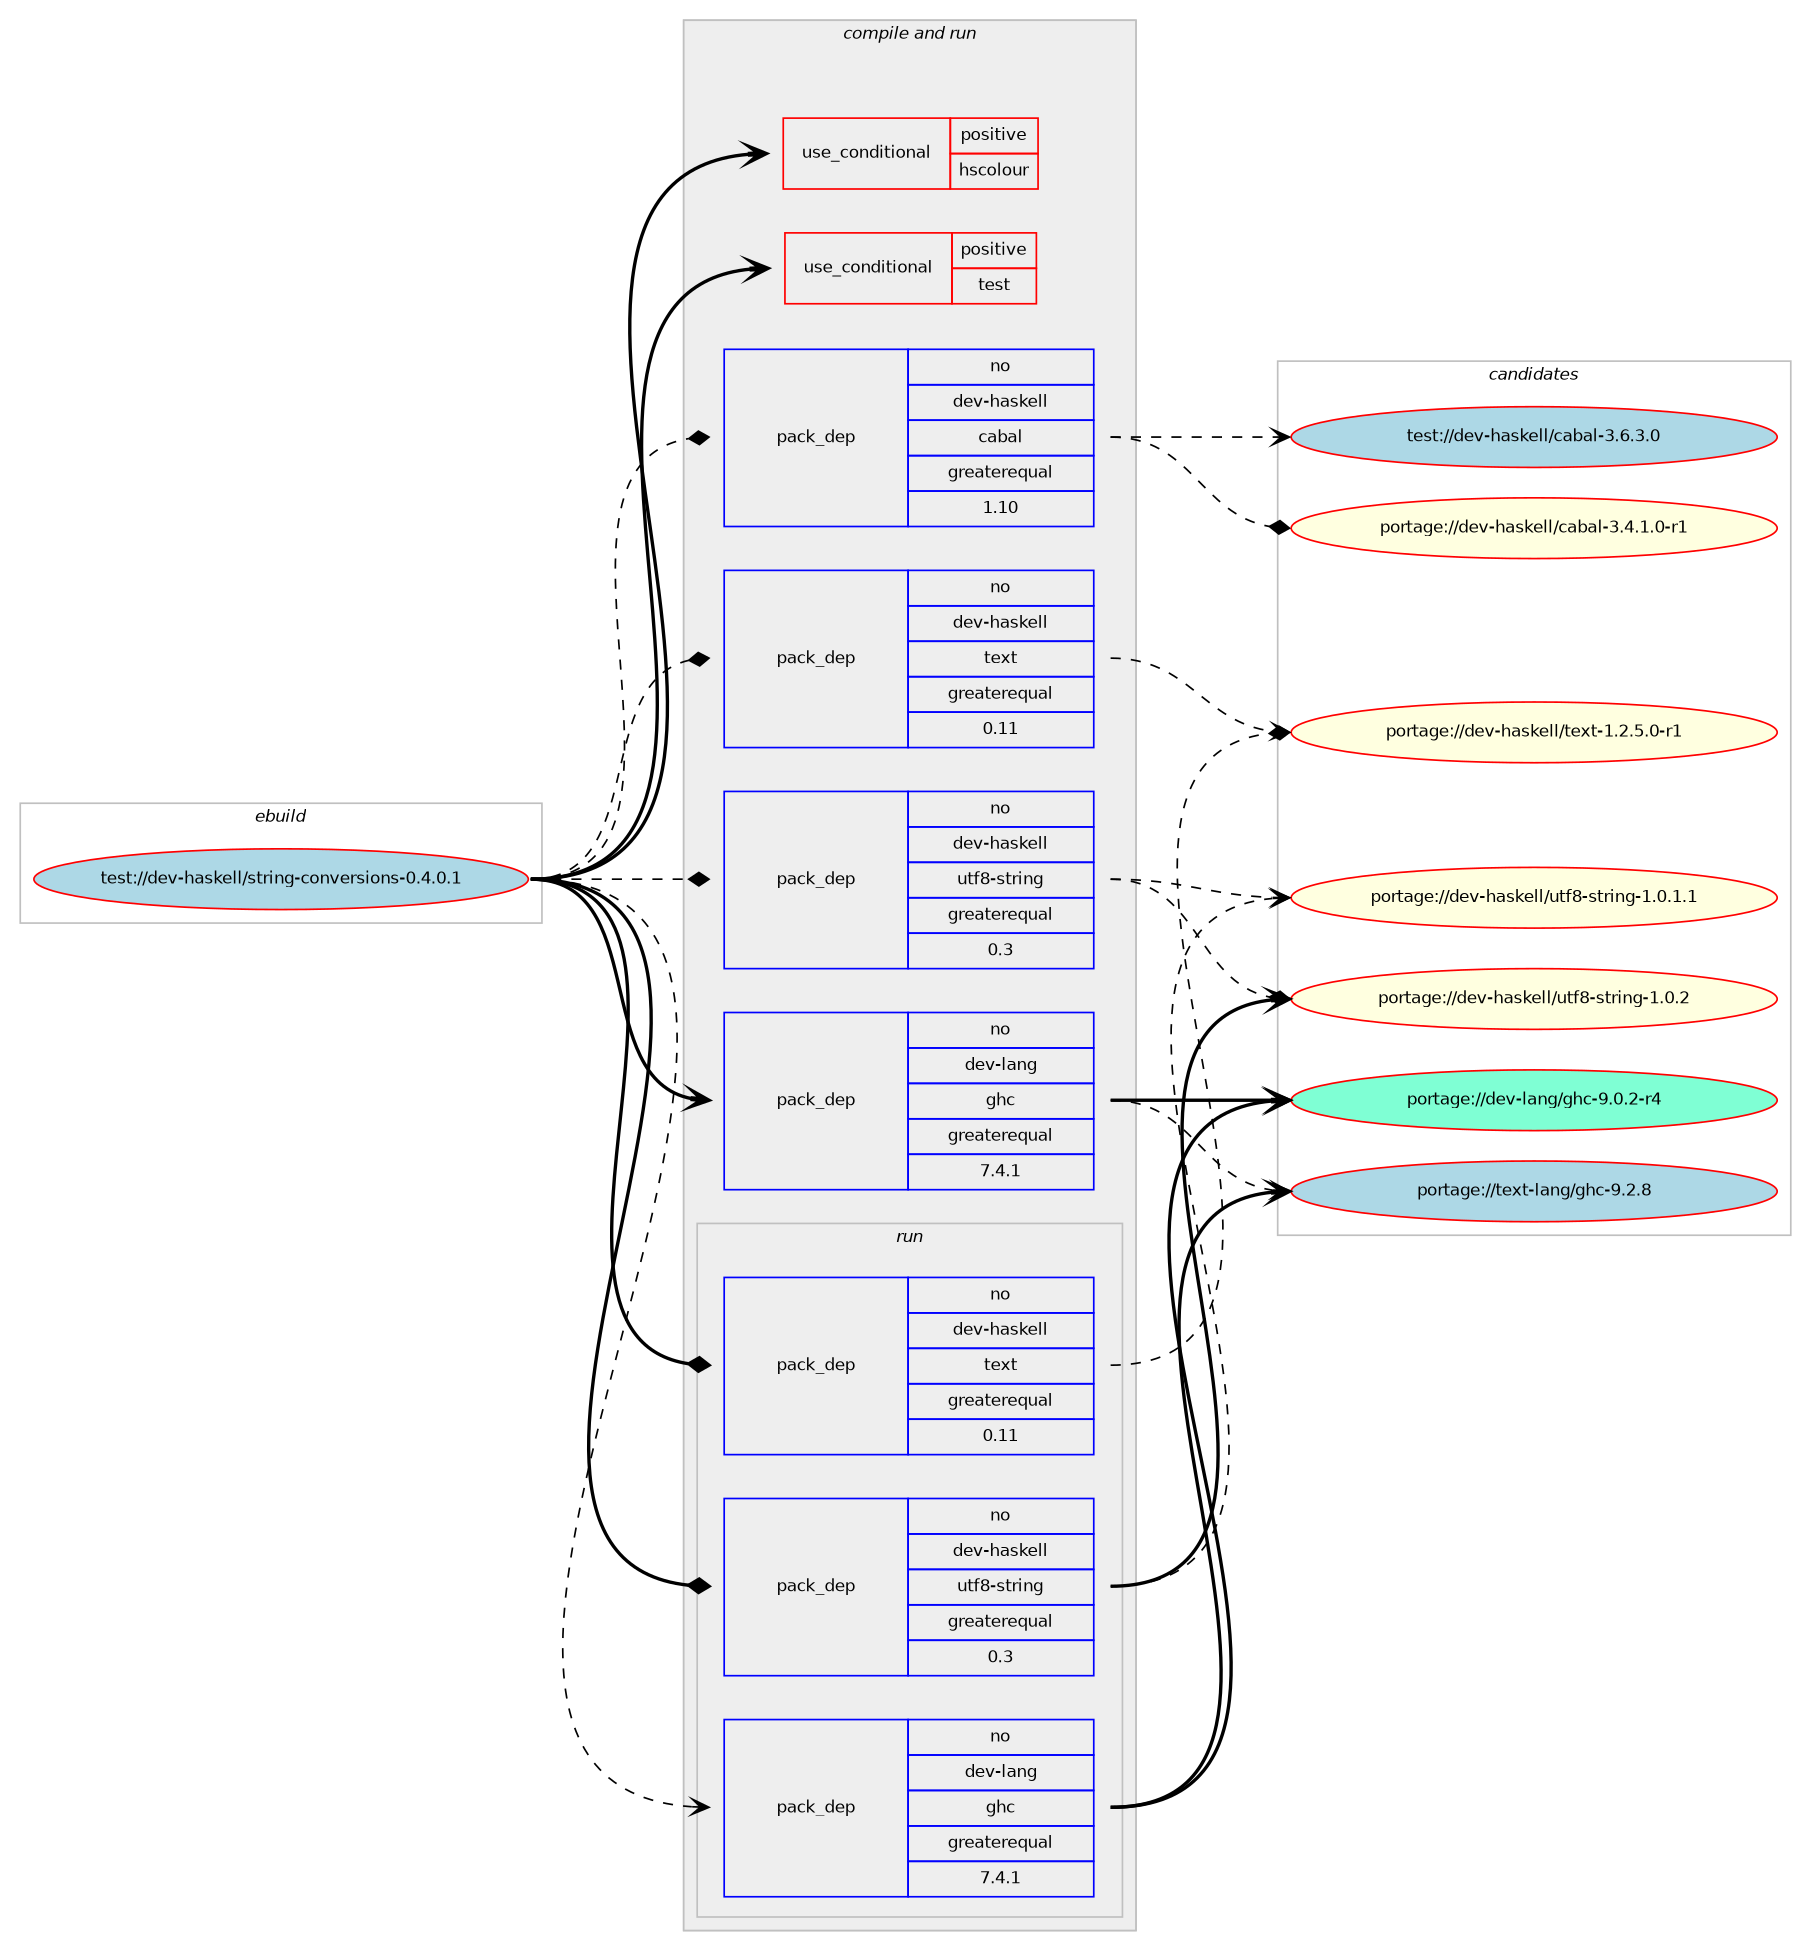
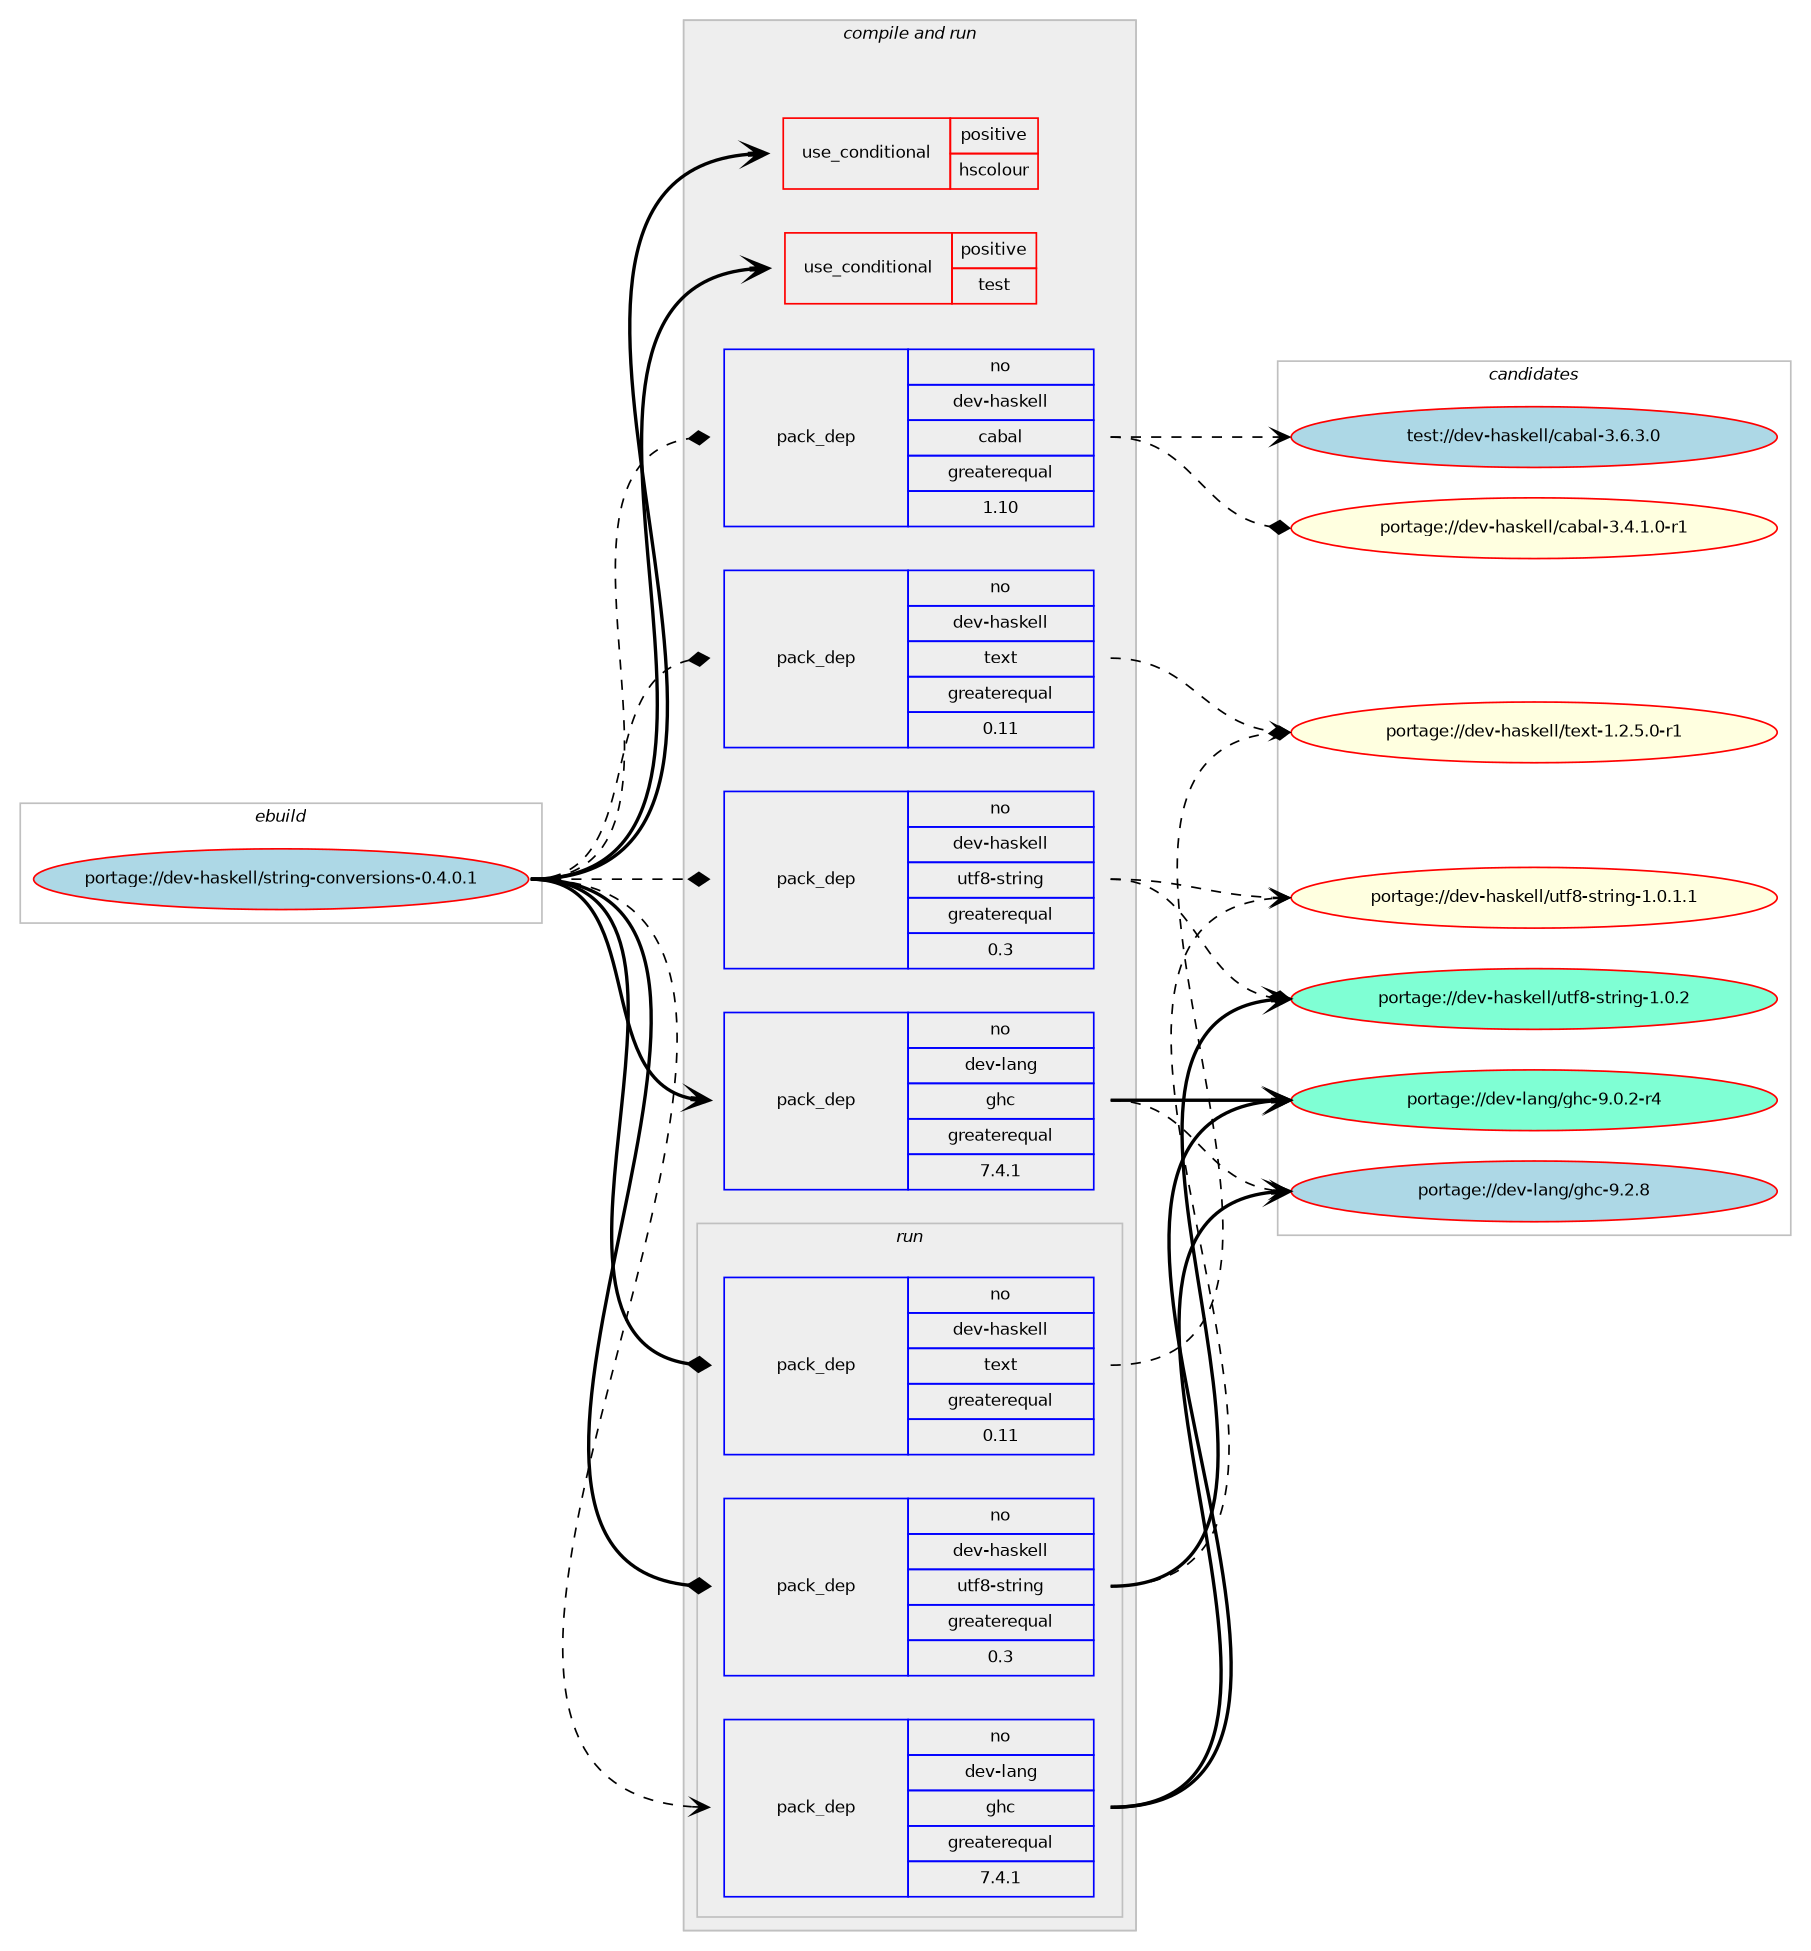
node "test://dev-haskell/string-conversions-0.4.0.1": label "test://dev-haskell/string-conversions-0.4.0.1" -> "portage://dev-haskell/string-conversions-0.4.0.1"
node "portage://dev-haskell/utf8-string-1.0.2": fillcolor lightyellow -> aquamarine
node "portage://text-lang/ghc-9.2.8": label "portage://text-lang/ghc-9.2.8" -> "portage://dev-lang/ghc-9.2.8"
